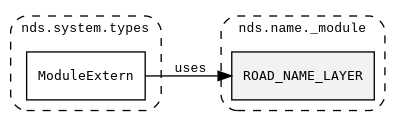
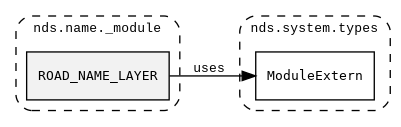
edge "ModuleExtern" -> "ROAD_NAME_LAYER": reversed
